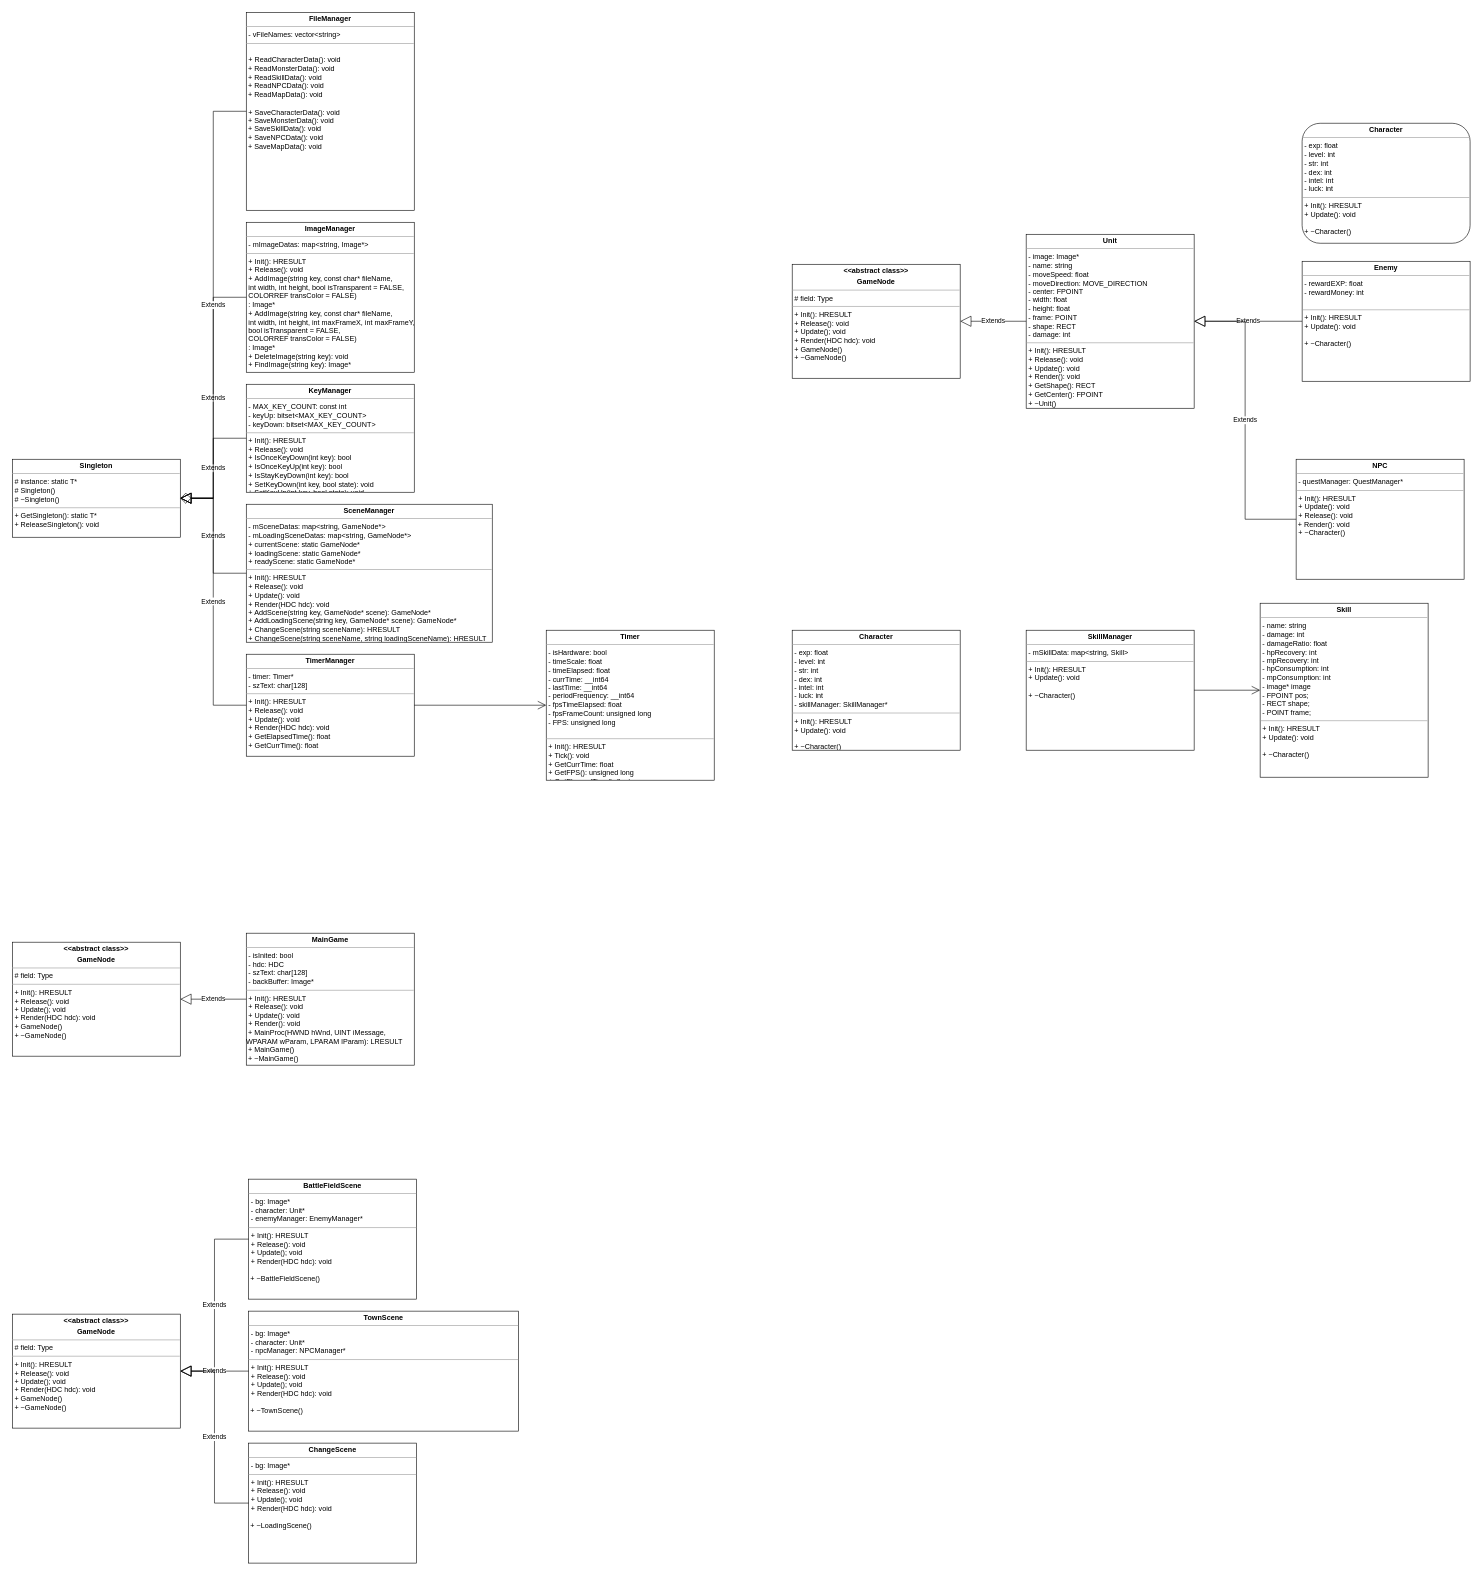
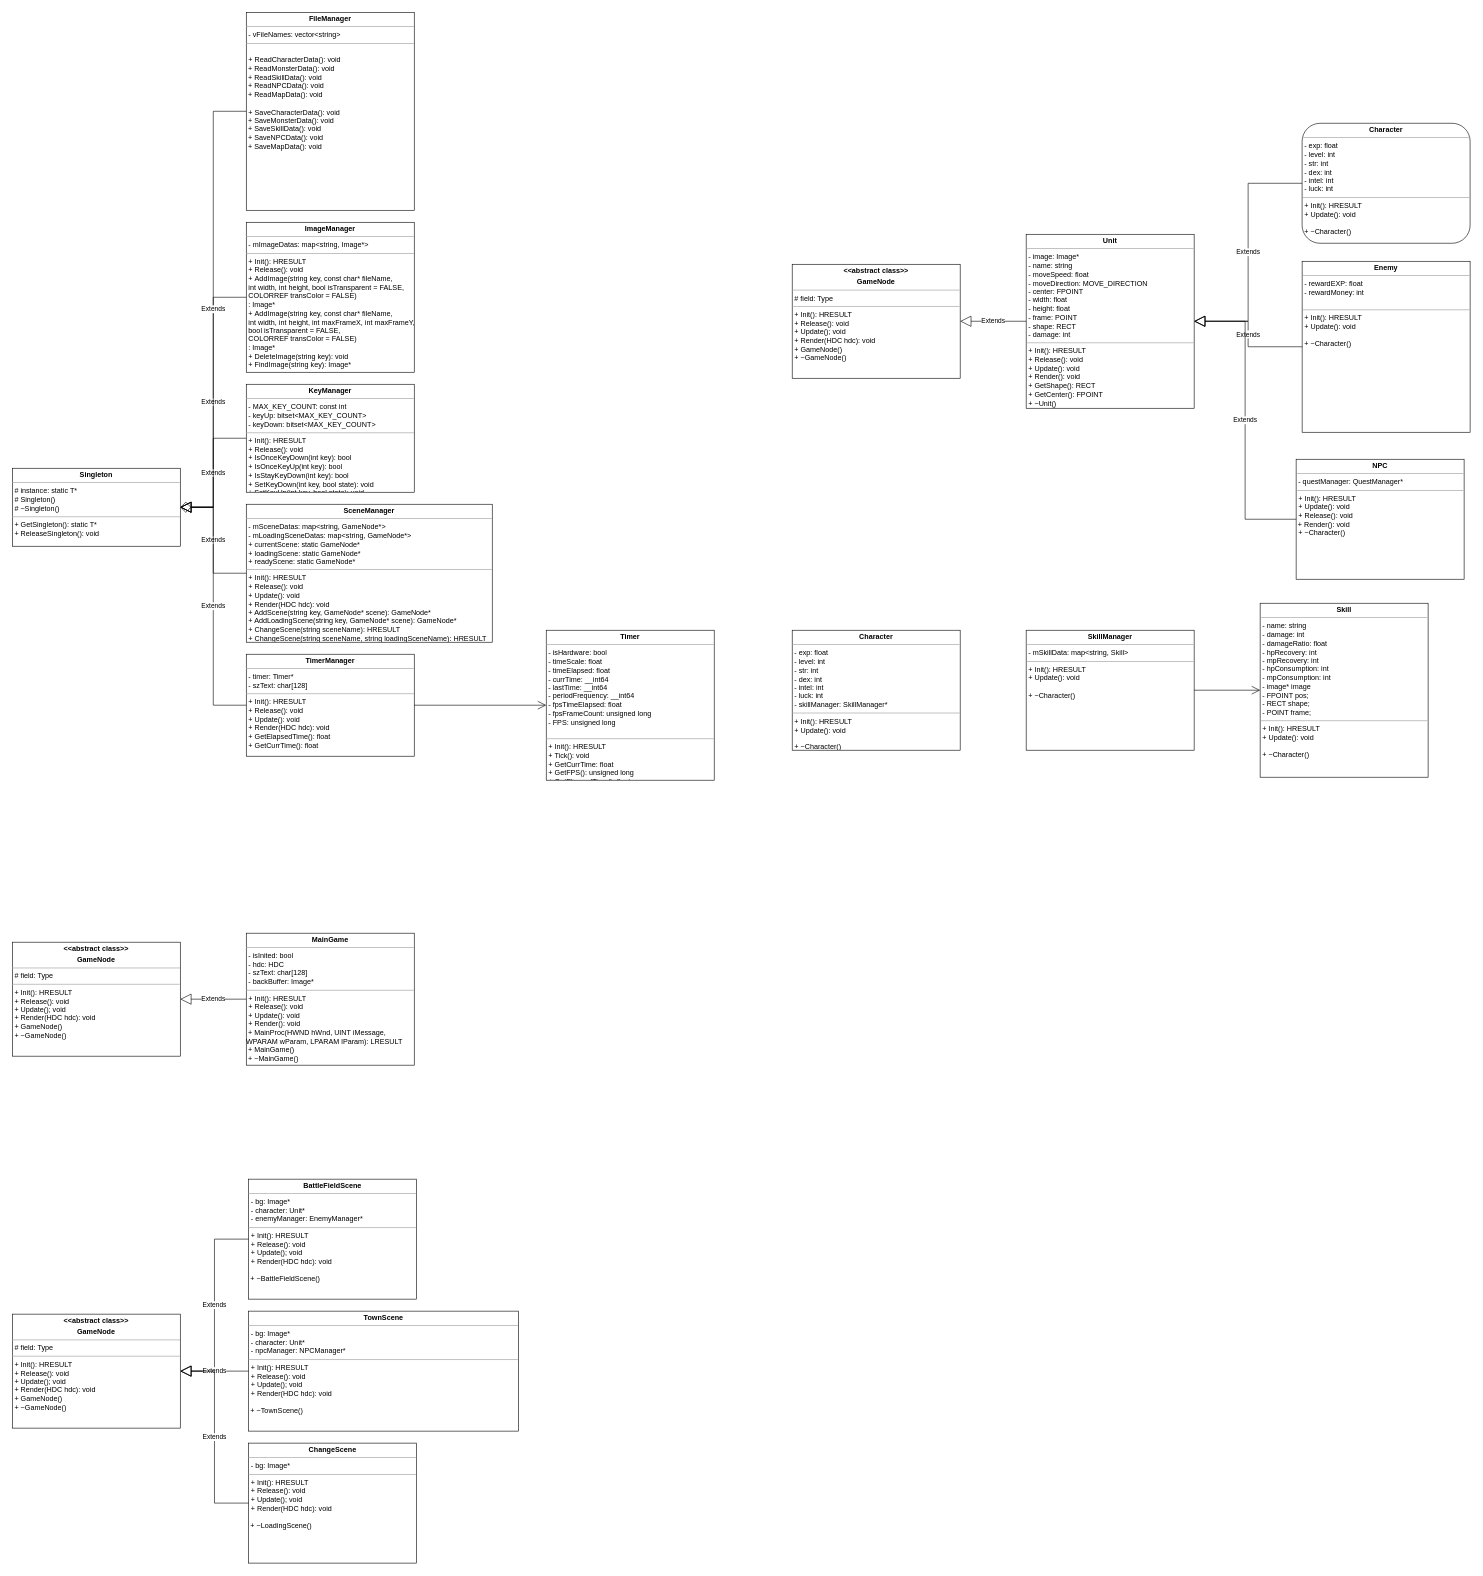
edge "Character - exp: float - level: int - str: int - dex: int - intel: int - luck: int + Init(): HRESULT + Update(): void + ~Character()" -> "Unit - image: Image* - name: string - moveSpeed: float - moveDirection: MOVE_DIRECTION - center: FPOINT - width: float - height: float - frame: POINT - shape: RECT - damage: int + Init(): HRESULT + Release(): void + Update(): void + Render(): void + GetShape(): RECT + GetCenter(): FPOINT + ~Unit()": added, label "Extends"
node "Enemy - rewardEXP: float - rewardMoney: int + Init(): HRESULT + Update(): void + ~Character()": size 168x120 -> 168x171
node "Singleton # instance: static T* # Singleton() # ~Singleton() + GetSingleton(): static T* + ReleaseSingleton(): void": moved (96, 498) -> (96, 507)
